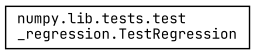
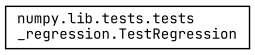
node "numpy.lib.tests.test _regression.TestRegression": label "numpy.lib.tests.test _regression.TestRegression" -> "numpy.lib.tests.tests _regression.TestRegression"
